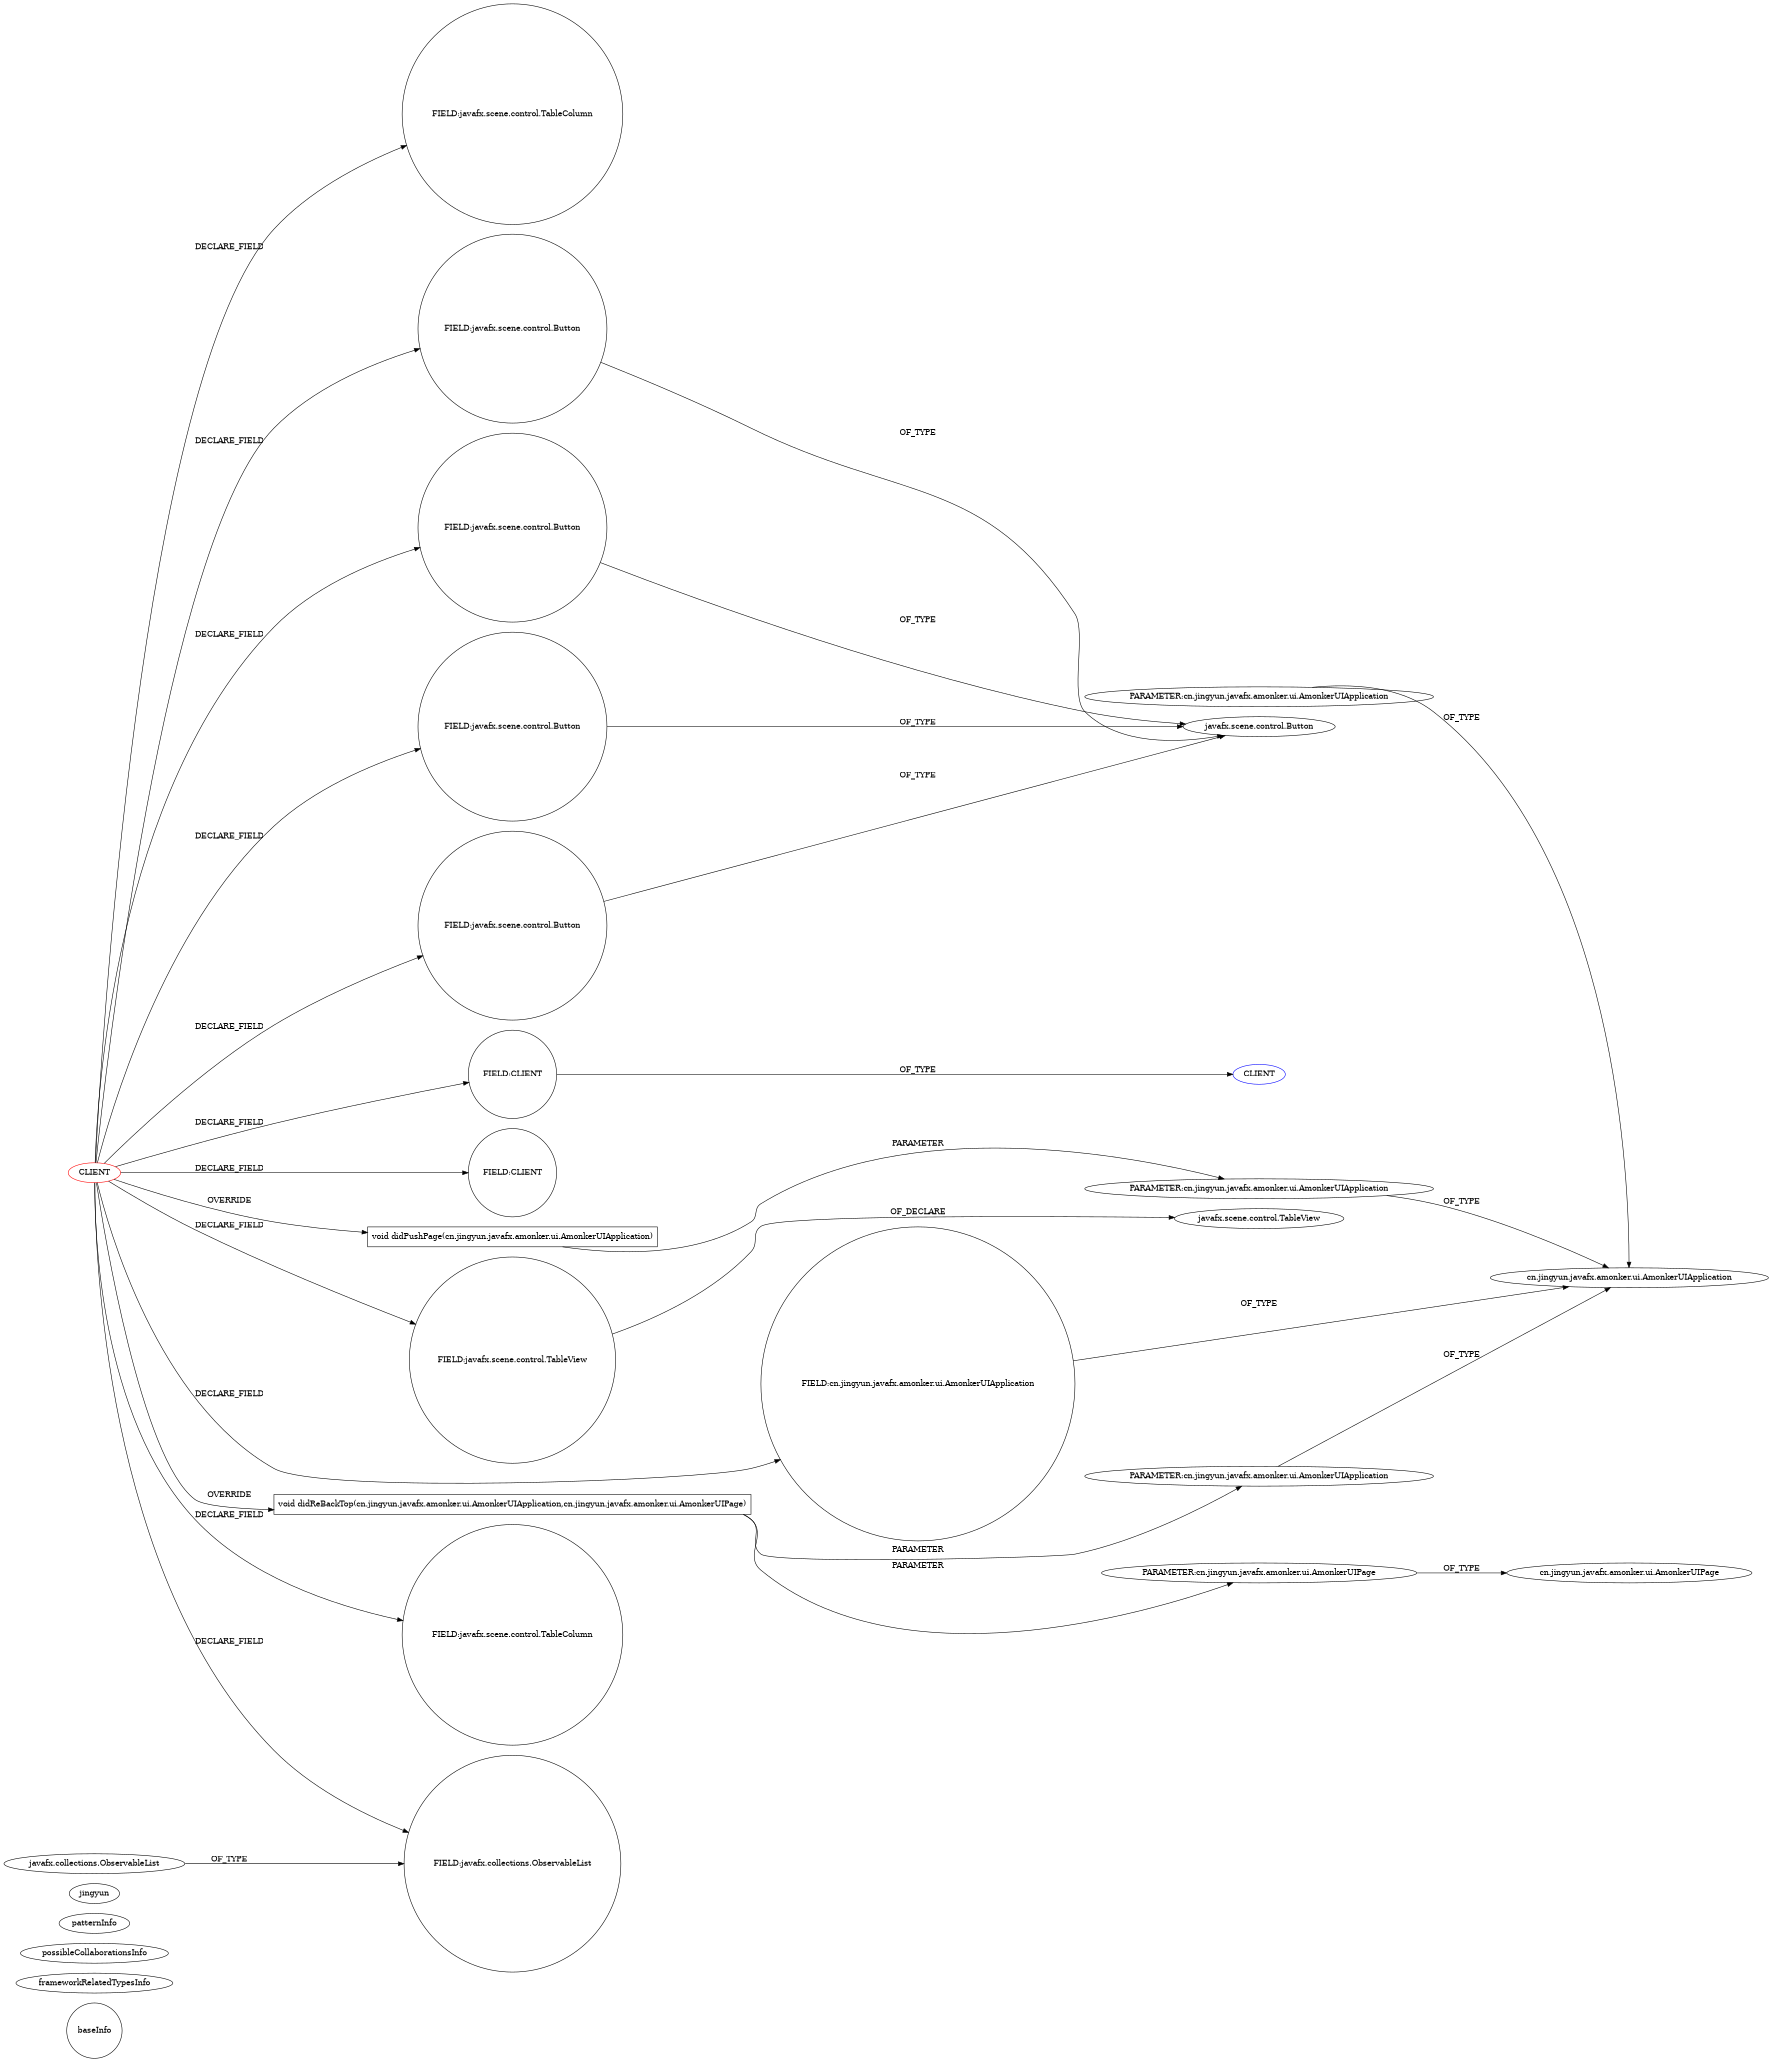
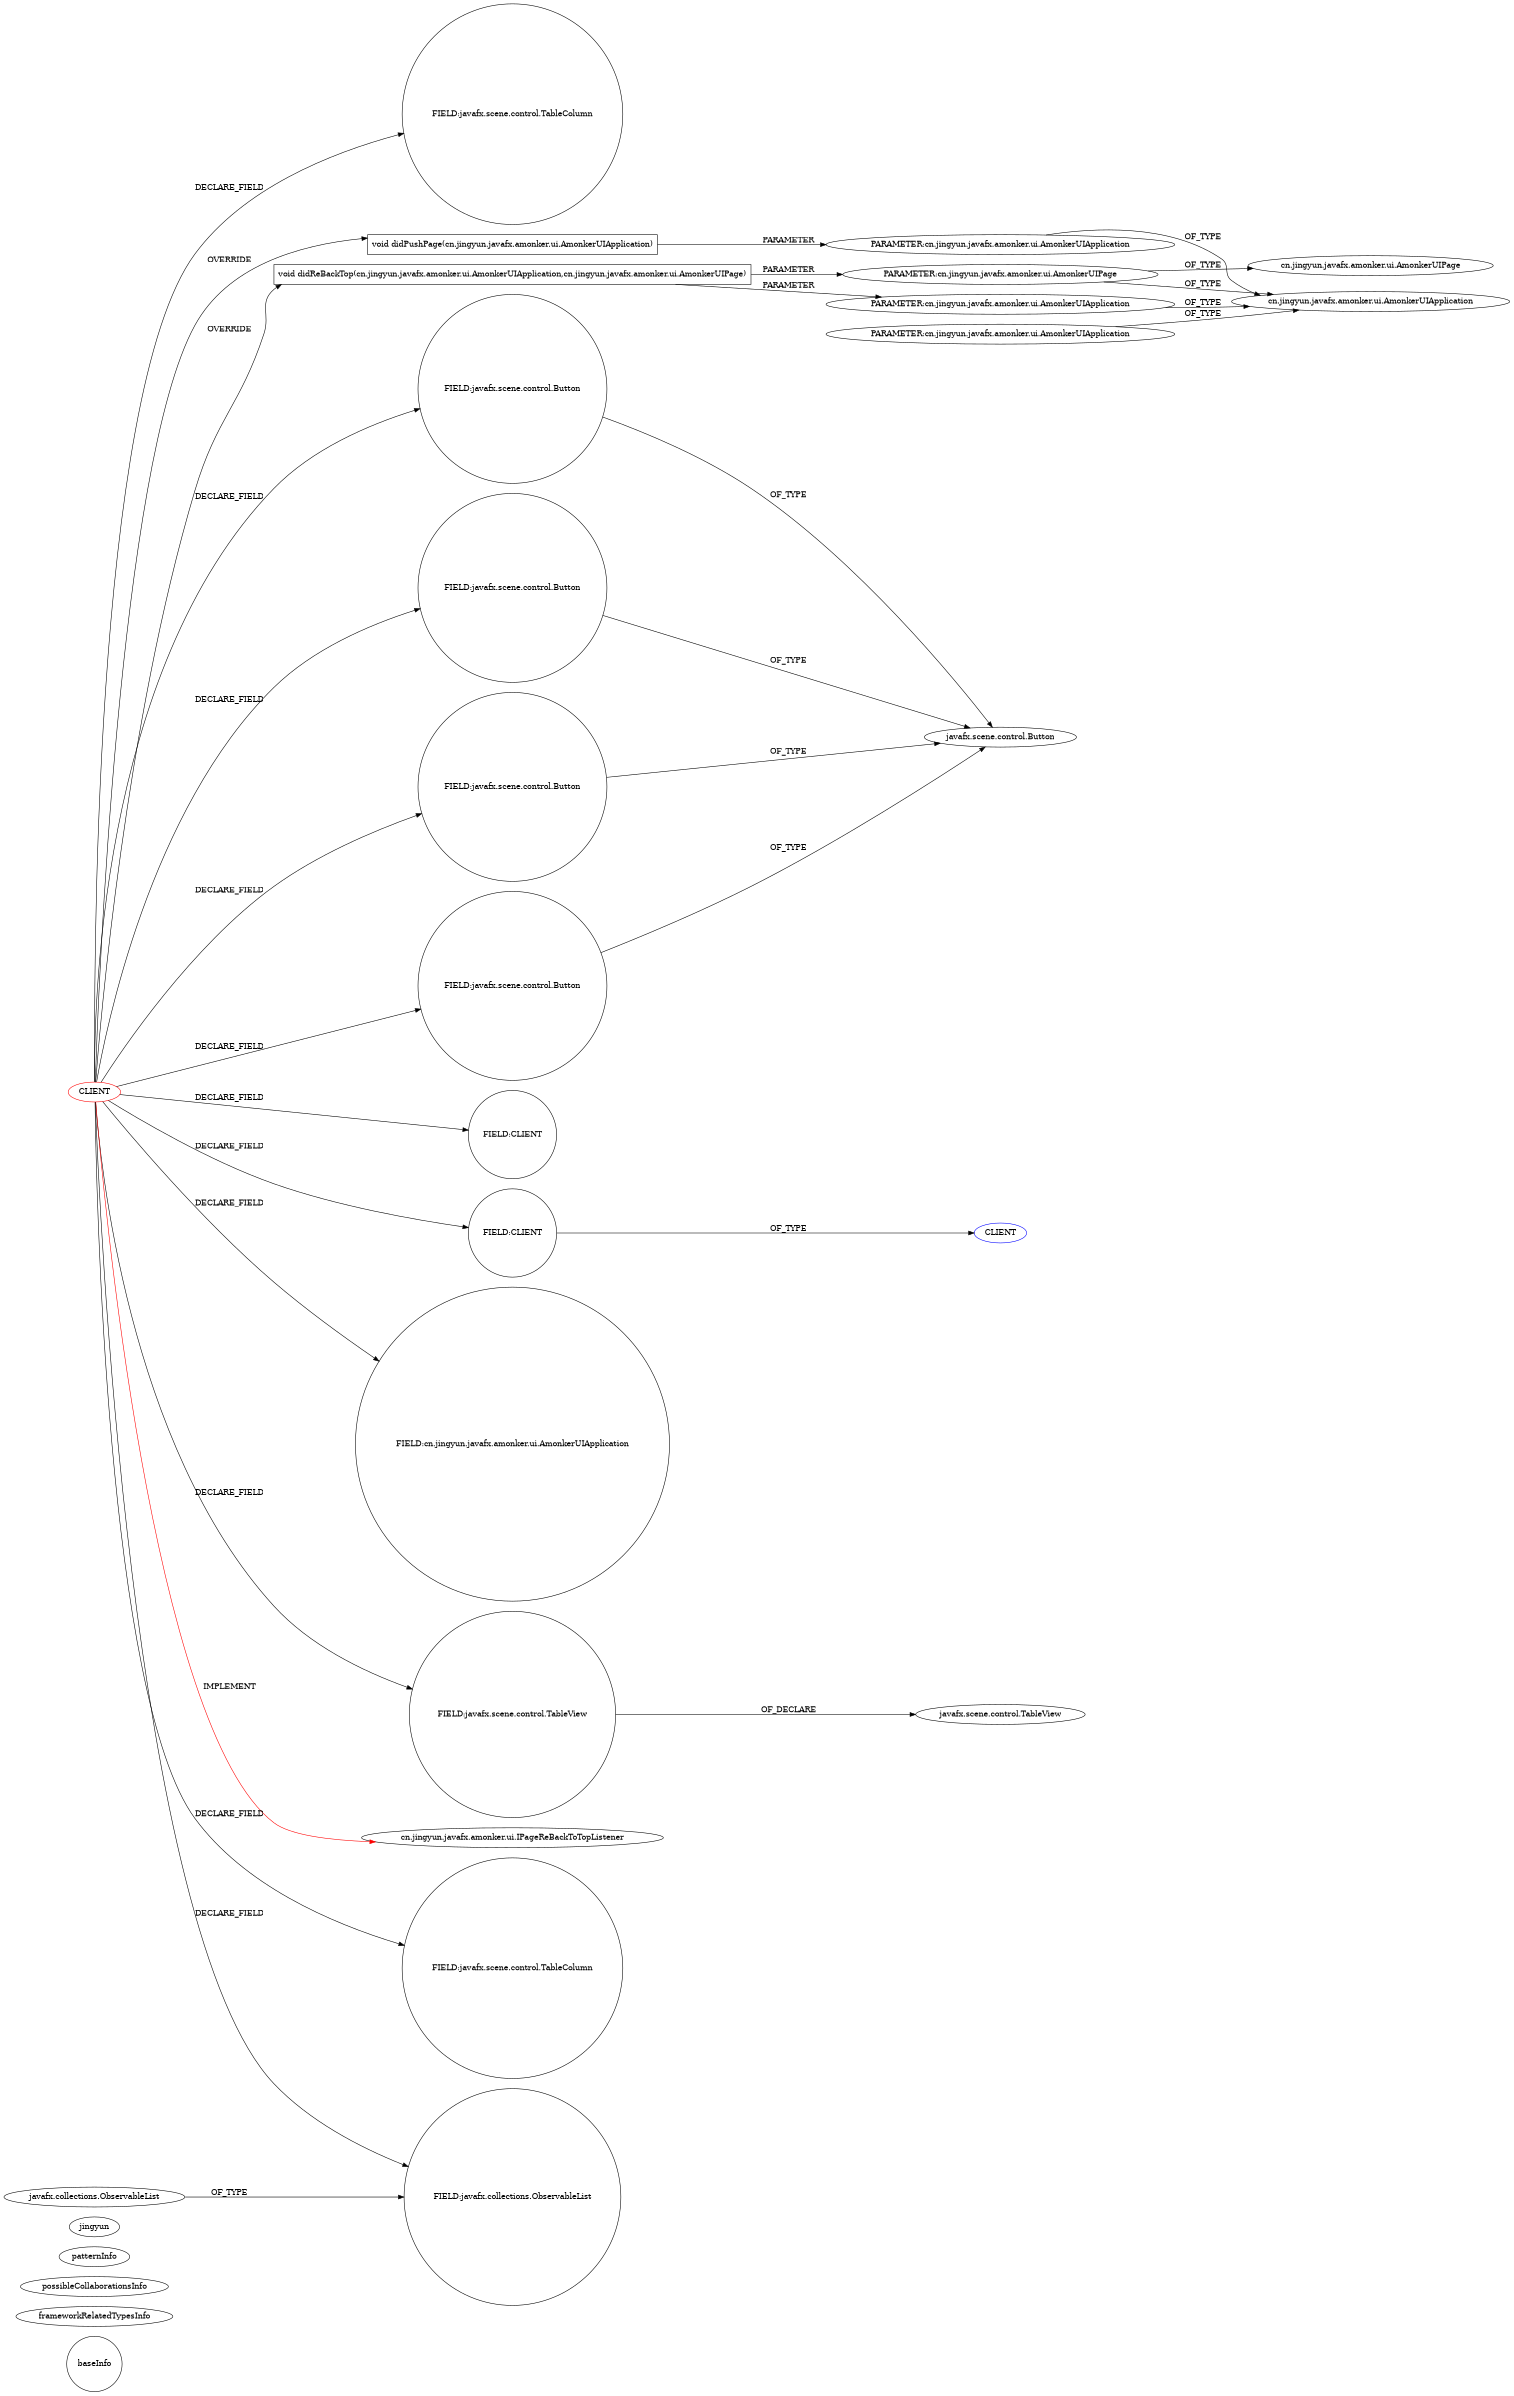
edge "FIELD:cn.jingyun.javafx.amonker.ui.AmonkerUIApplication" -> "cn.jingyun.javafx.amonker.ui.AmonkerUIApplication": now "PARAMETER:cn.jingyun.javafx.amonker.ui.AmonkerUIPage" -> "cn.jingyun.javafx.amonker.ui.AmonkerUIApplication"
node "cn.jingyun.javafx.amonker.ui.IPageReBackToTopListener": added
